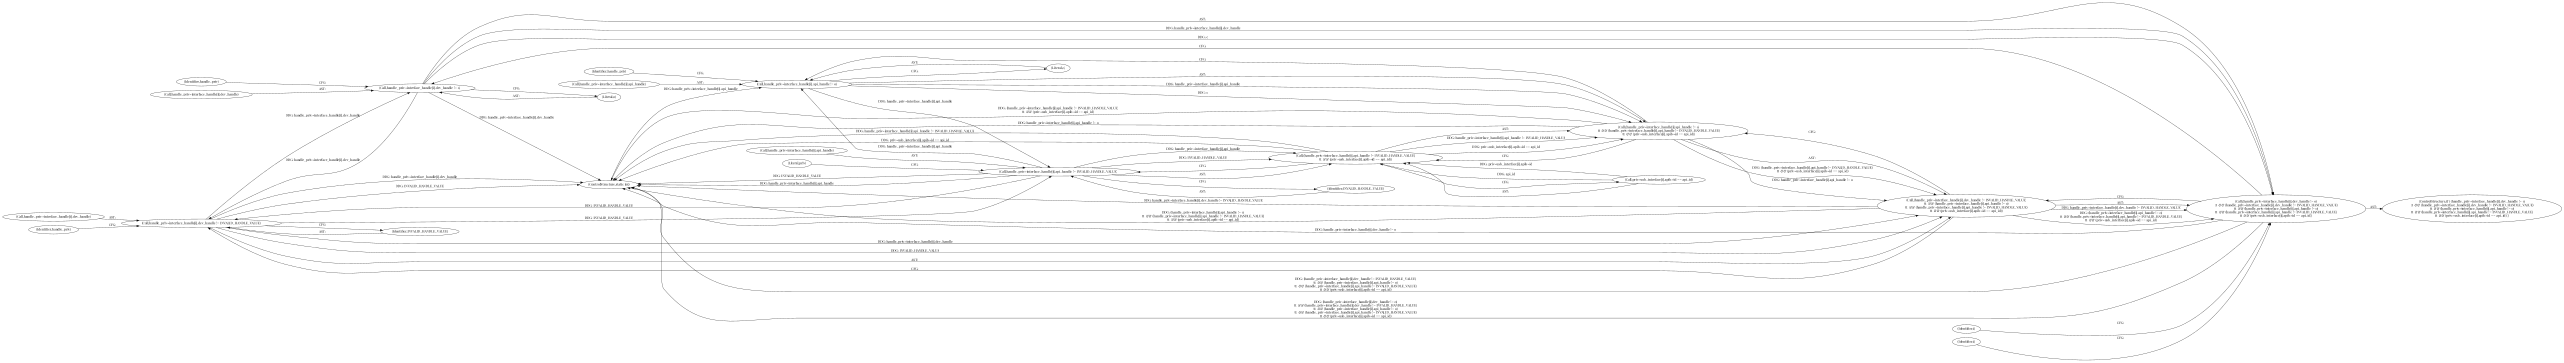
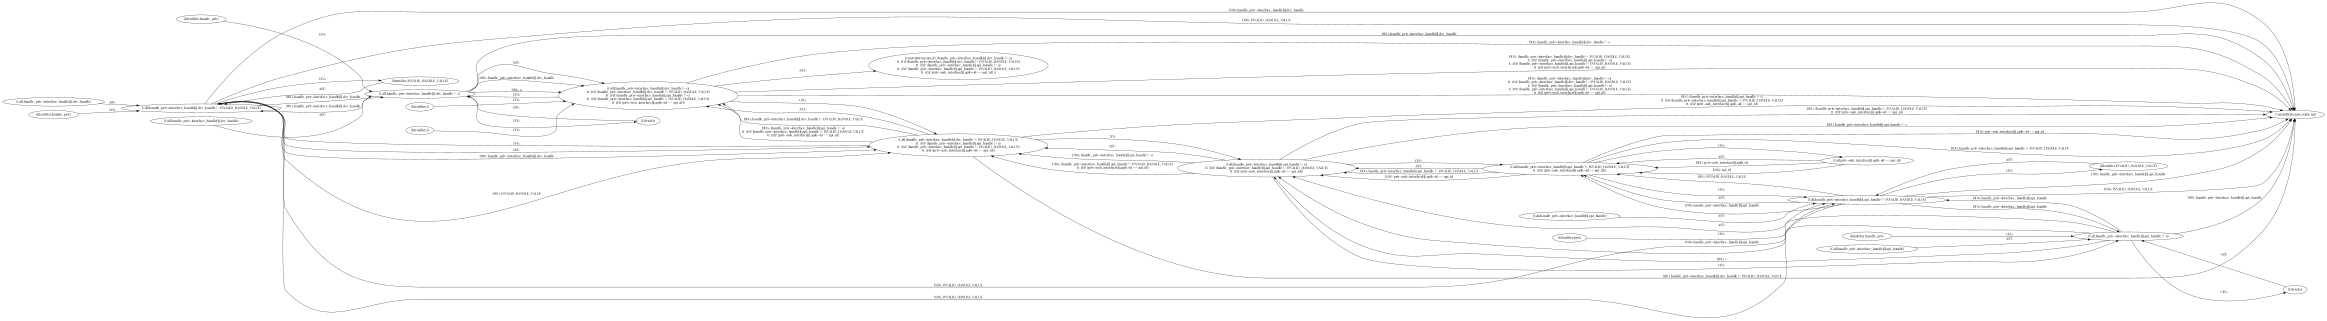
edge "(ControlStructure,static int)" -> "(Call,handle_priv->interface_handle[i].api_handle != 0)": reversed
node "(Literal,priv)": label "(Literal,priv)" -> "(Identifier,priv)"
